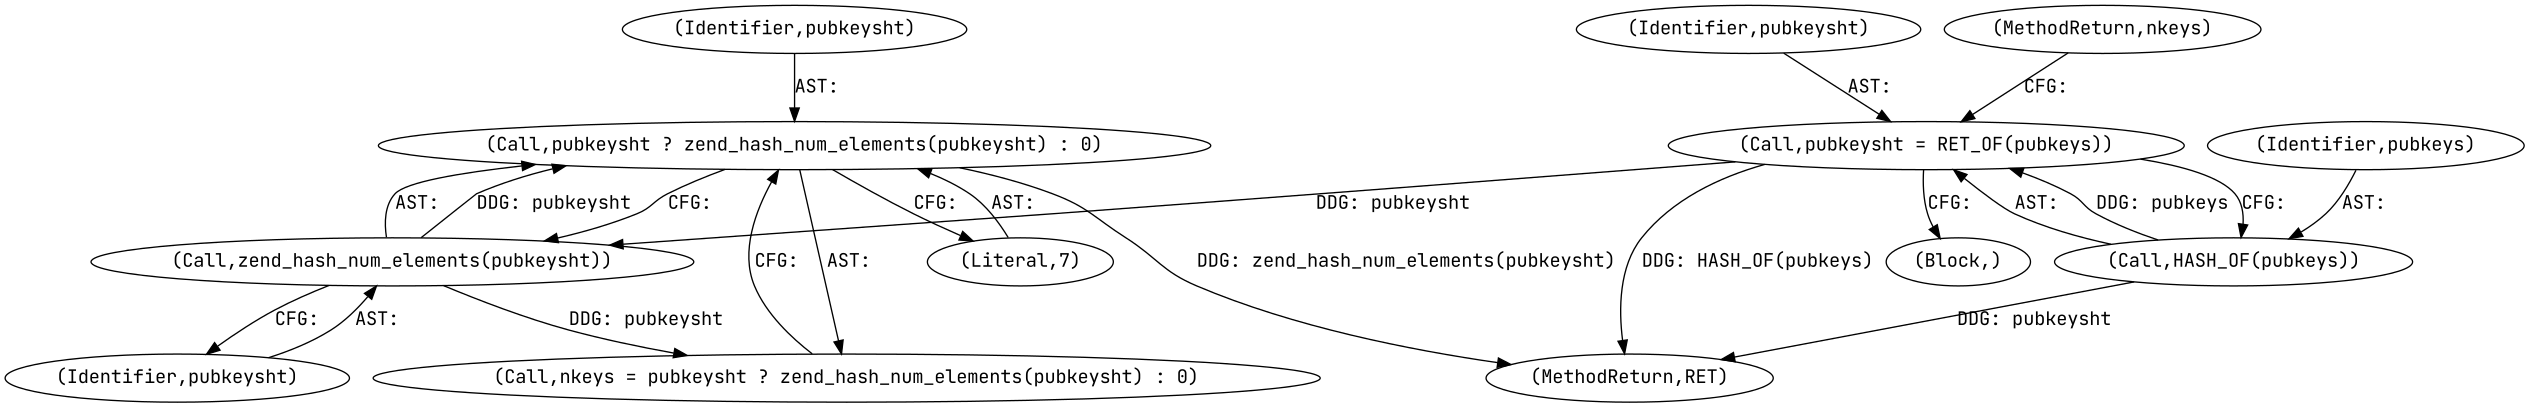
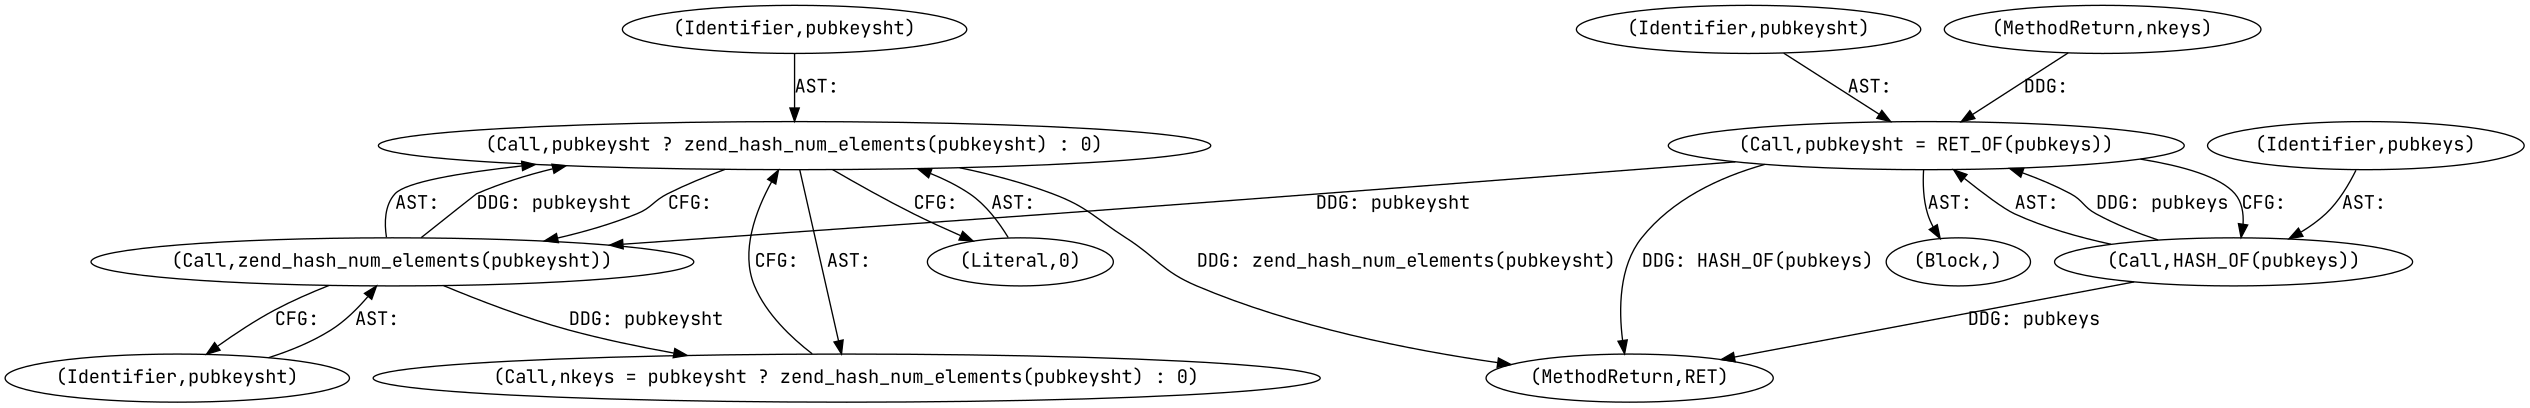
edge "(MethodReturn,nkeys)" -> "(Call,pubkeysht = RET_OF(pubkeys))": label "CFG: " -> "DDG: "
edge "(Call,pubkeysht = RET_OF(pubkeys))" -> "(Block,)": label "CFG: " -> "AST: "
node "(Literal,7)": label "(Literal,7)" -> "(Literal,0)"
edge "(Call,HASH_OF(pubkeys))" -> "(MethodReturn,RET)": label "DDG: pubkeysht" -> "DDG: pubkeys"
